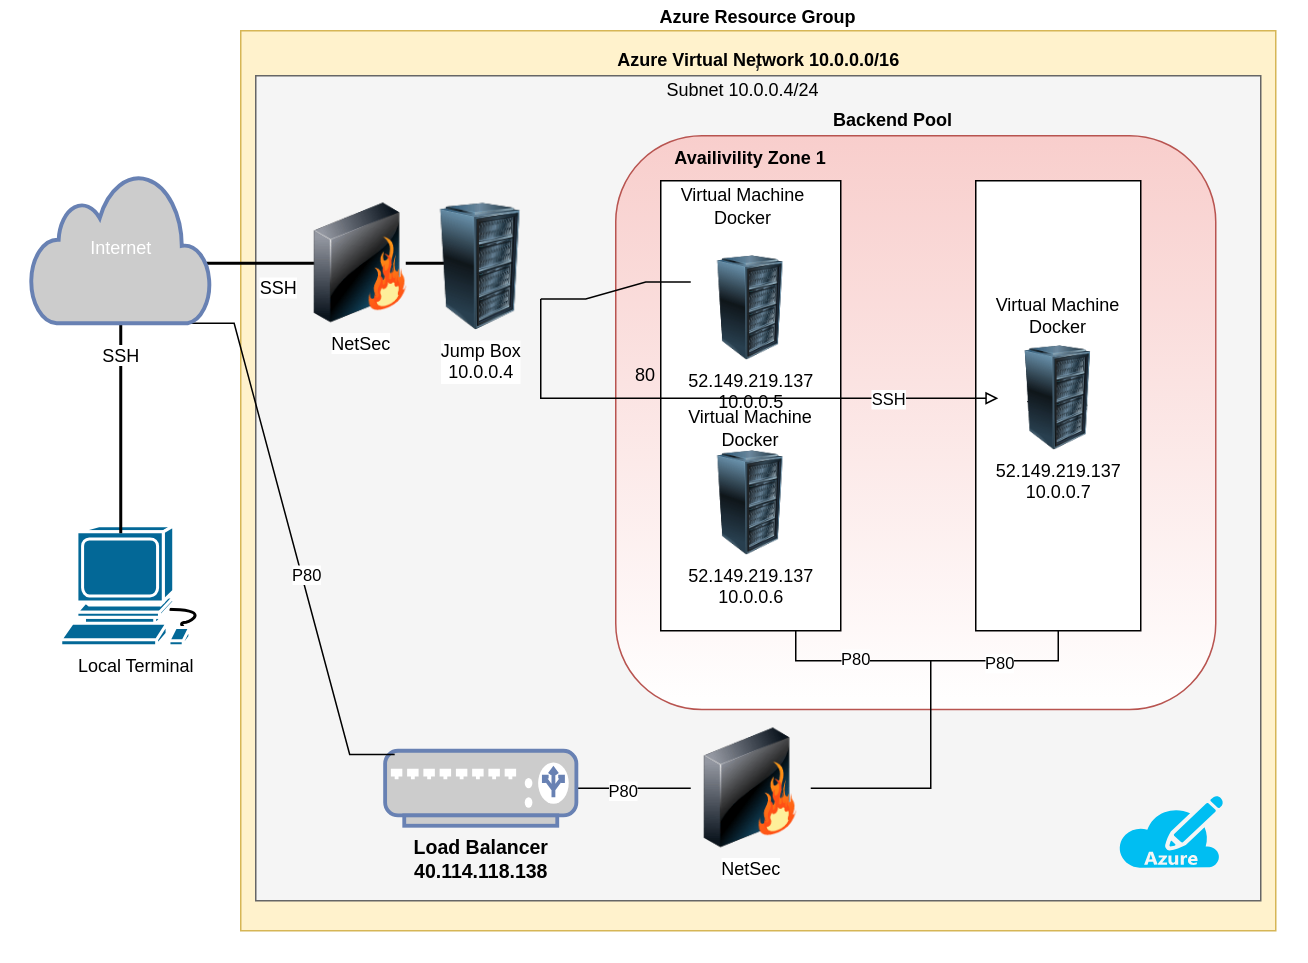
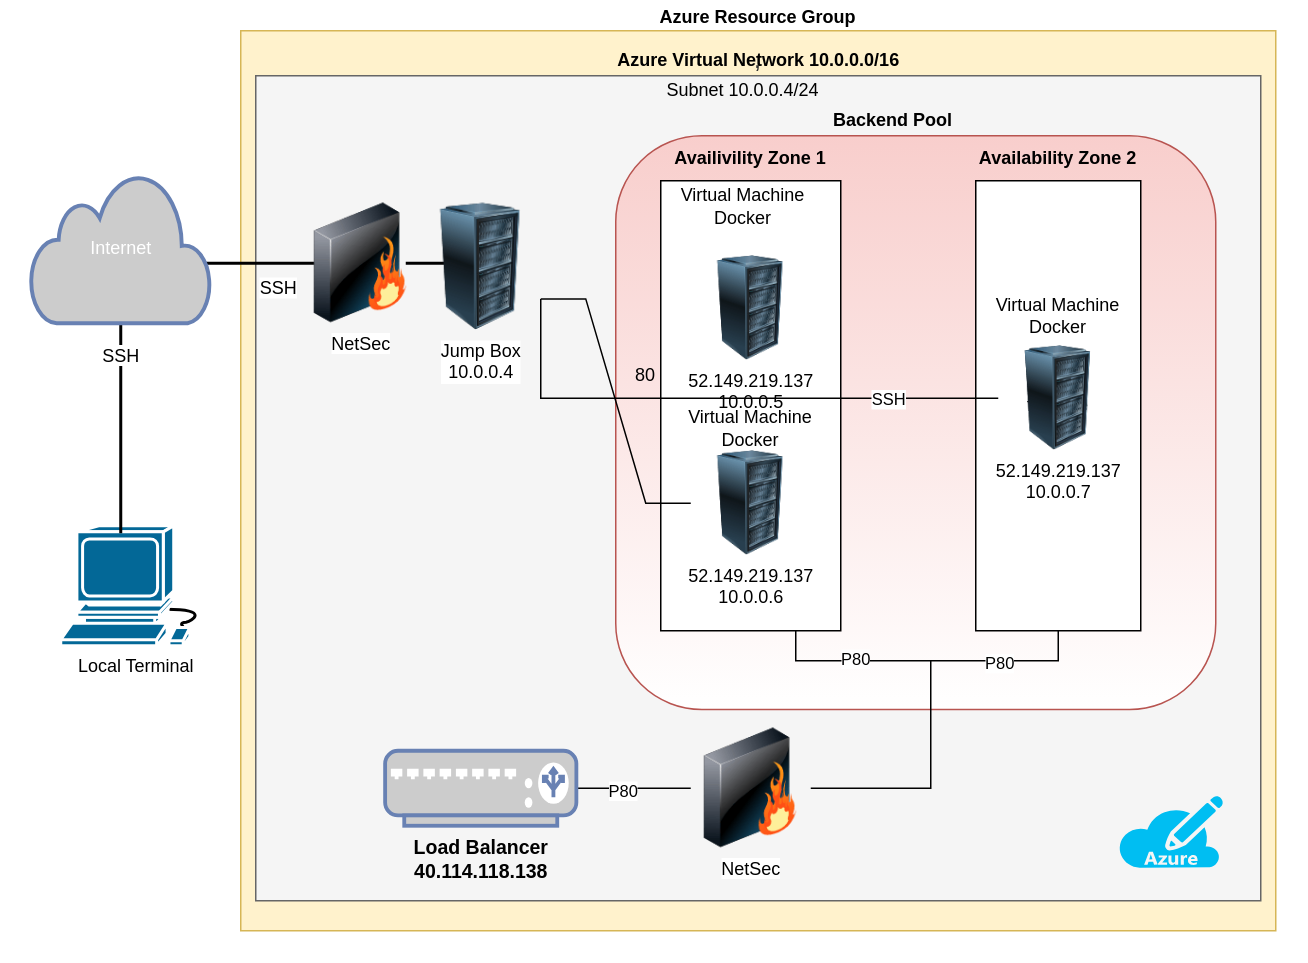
node "Availability Zone 2": added
edge "Jump Box 10.0.0.4" -- "52.149.219.137 10.0.0.5": removed
edge "Jump Box 10.0.0.4" -> "52.149.219.137 10.0.0.7": arrowhead block -> none
edge "Jump Box 10.0.0.4" -- "52.149.219.137 10.0.0.6": added
edge "Internet" -- "Load Balancer 40.114.118.138": removed, label "P80"
